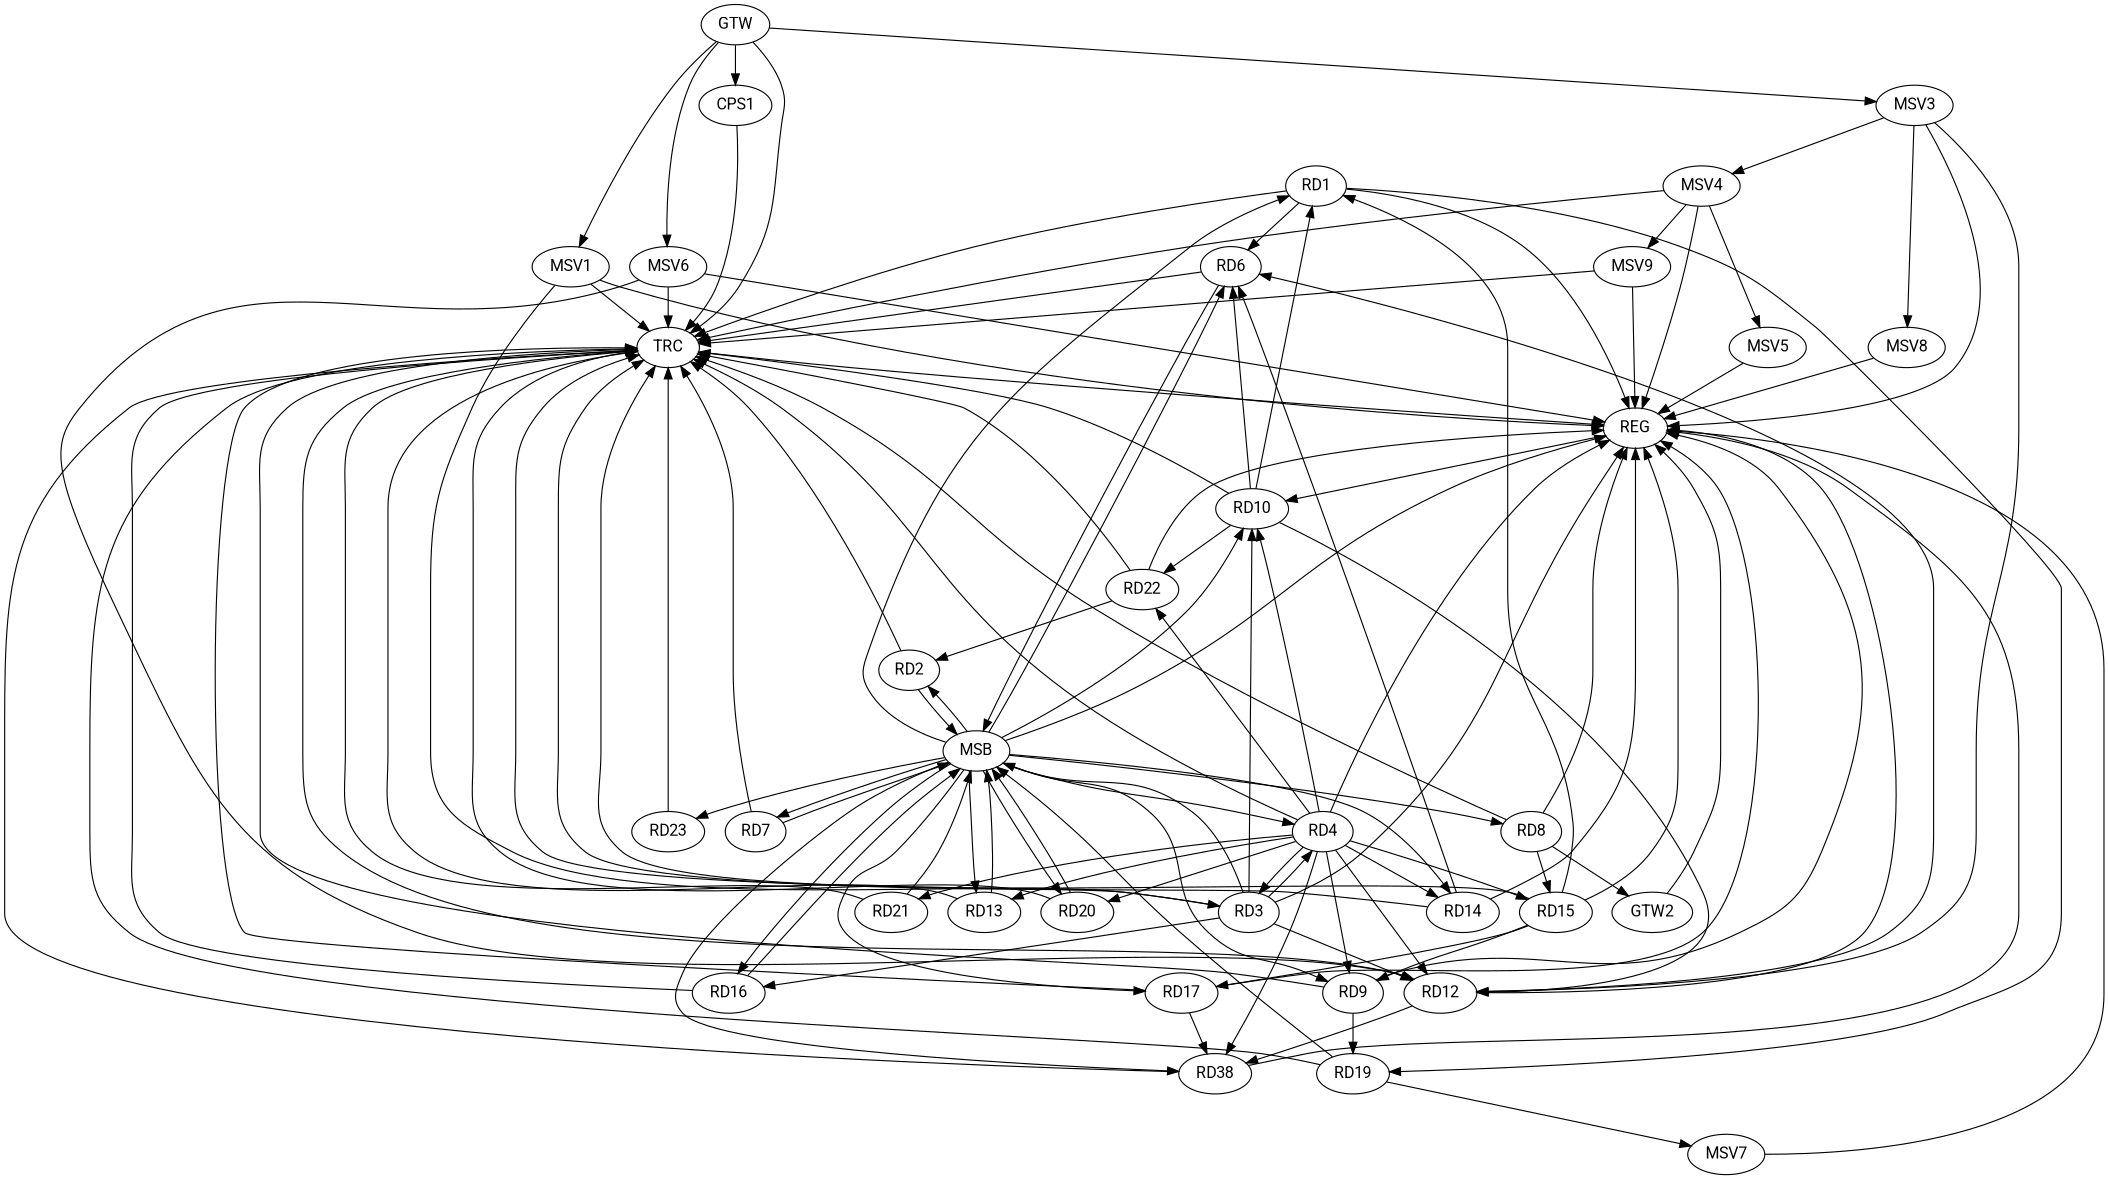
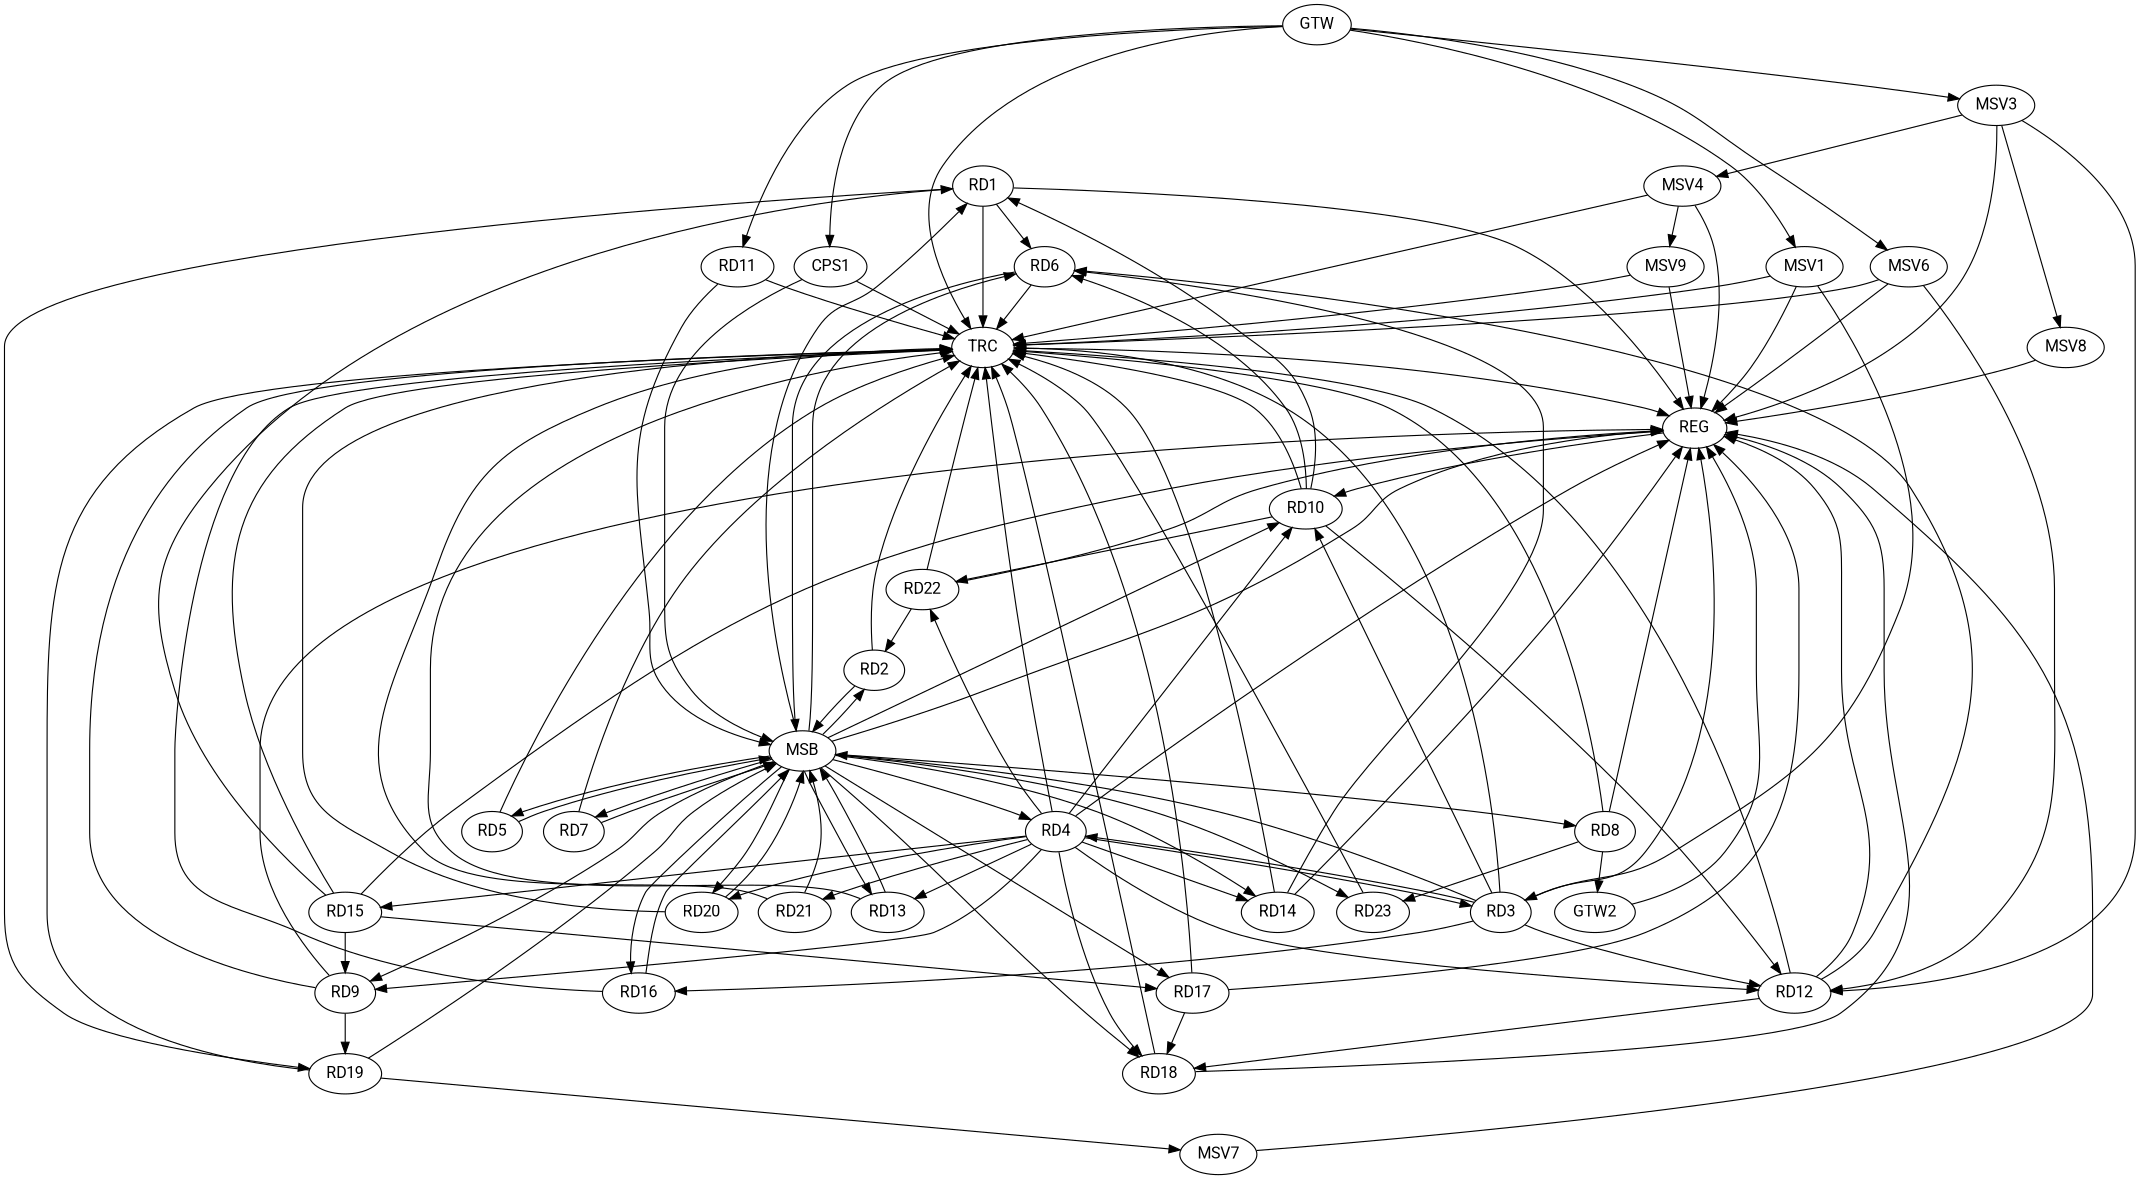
node "RD11": added
node "MSV5": removed
edge "CPS1" -> "MSB": added
node "RD5": added
edge "RD8" -> "RD15": now "RD8" -> "RD23"
node "RD38": label "RD38" -> "RD18"
